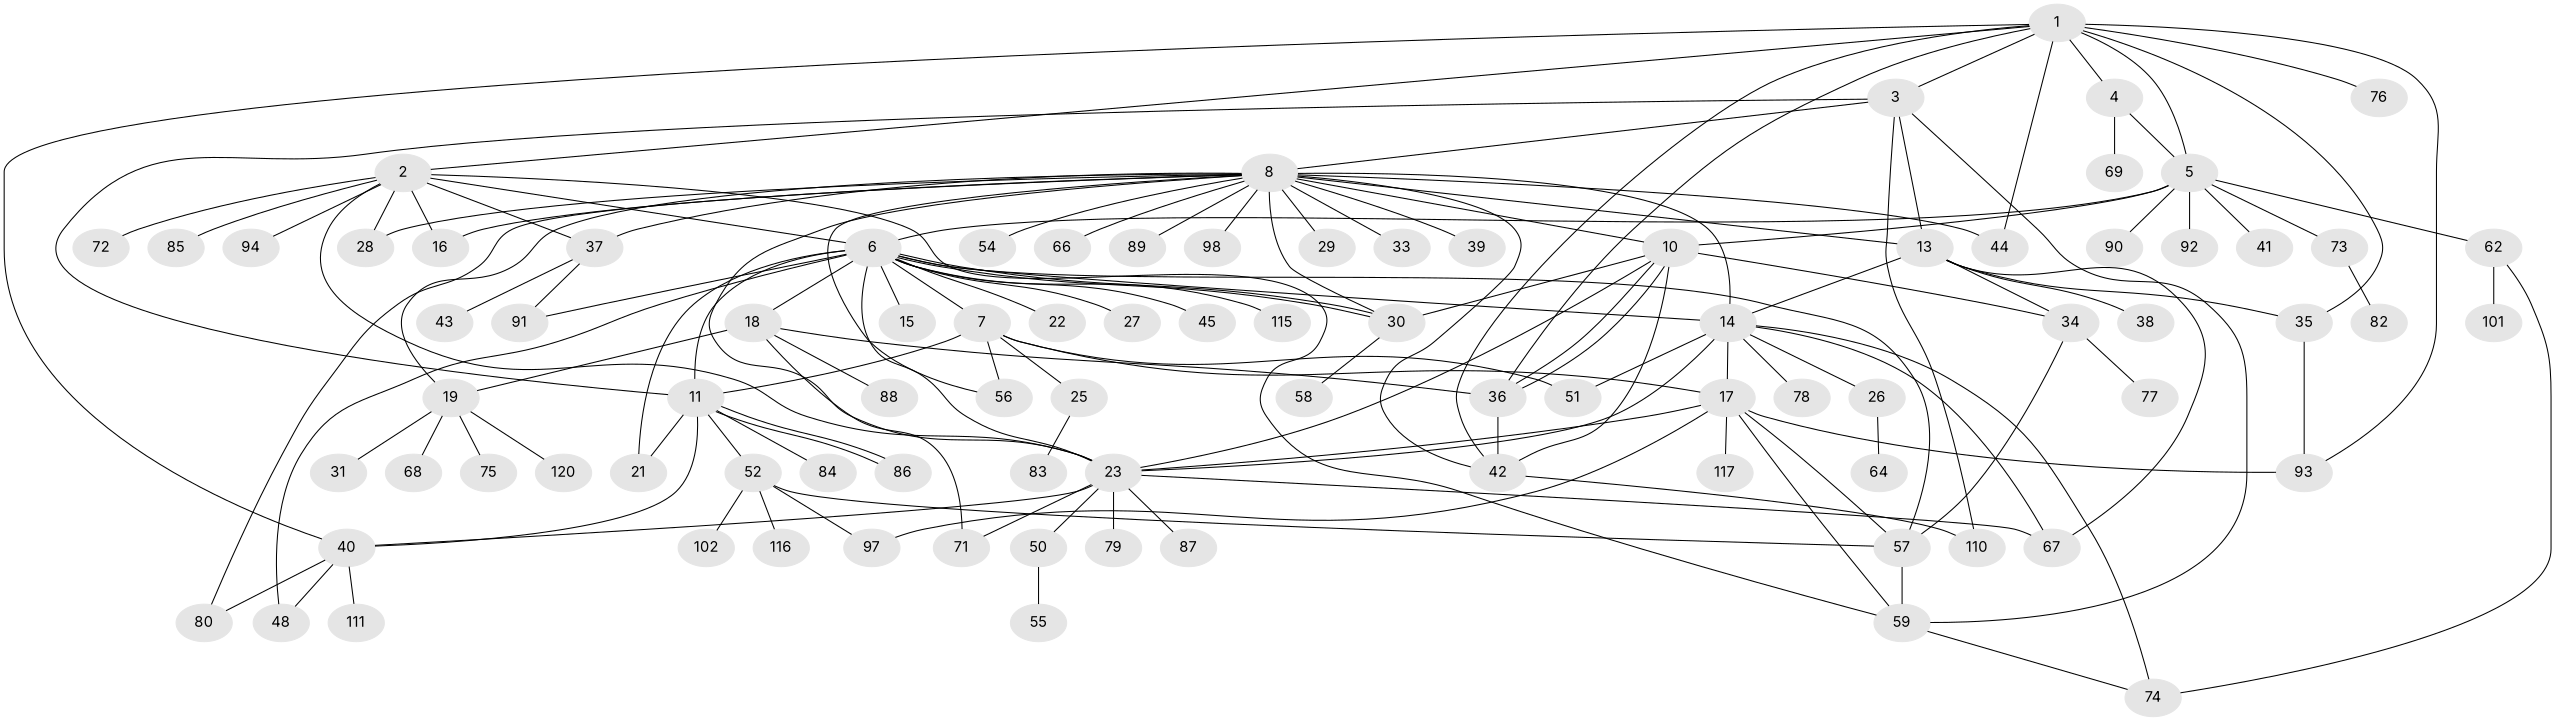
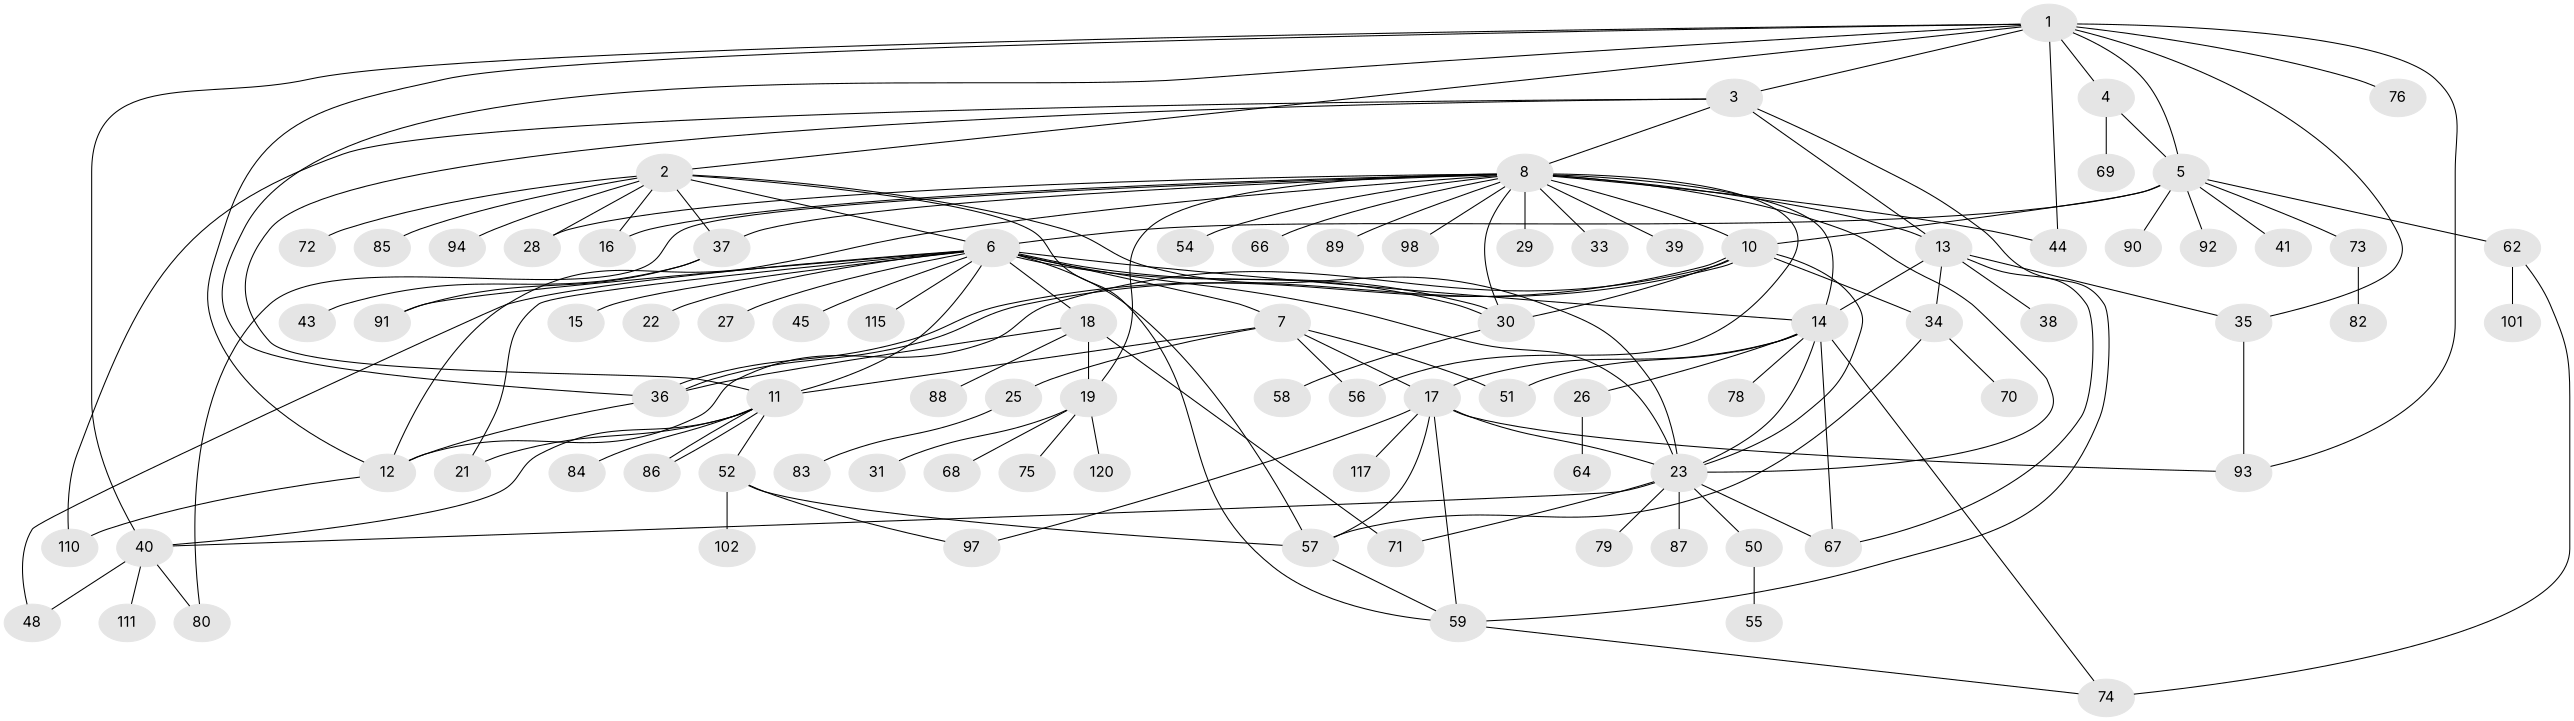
node "77": label "77" -> "70"
node "42": label "42" -> "12"
node "116": removed
